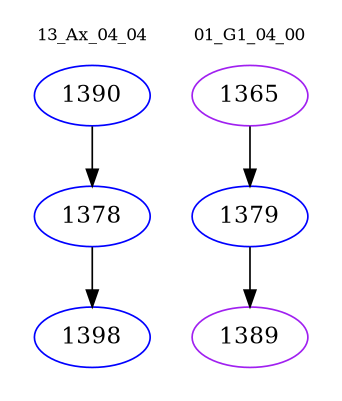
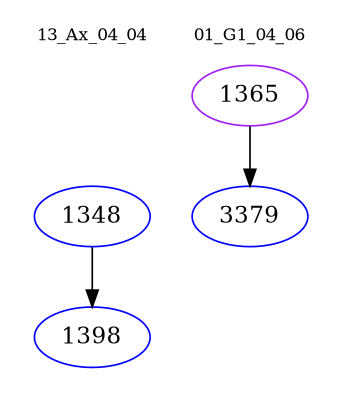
cluster "01_G1_04_00": label "01_G1_04_00" -> "01_G1_04_06"
node "1390": removed
node "1378": label "1378" -> "1348"
node "1379": label "1379" -> "3379"
node "1389": removed
